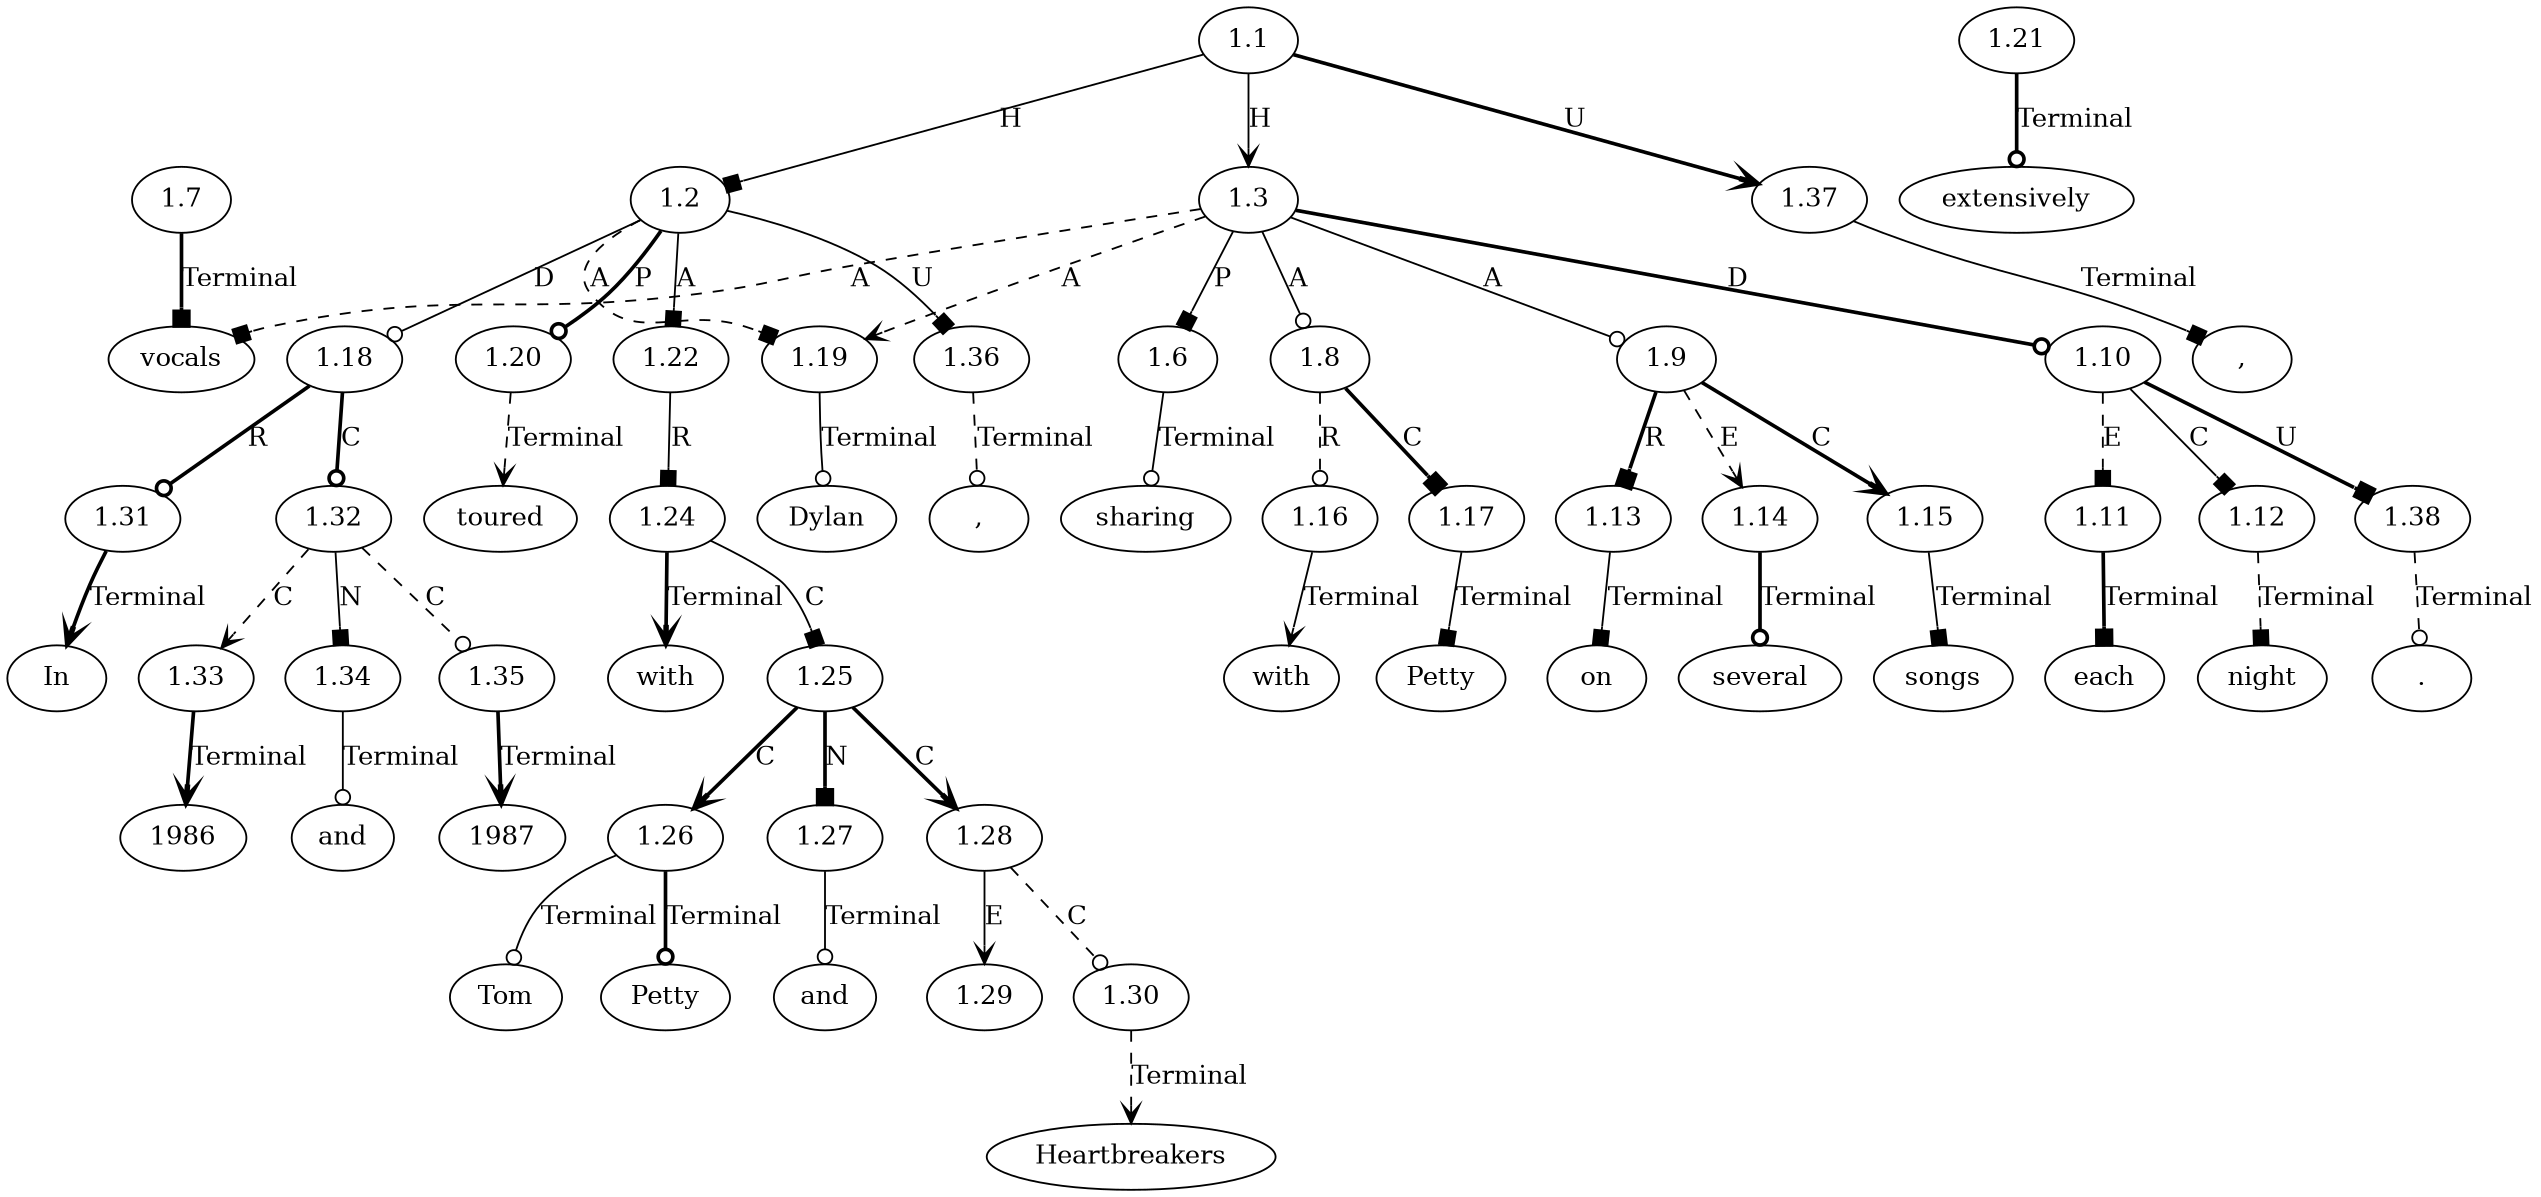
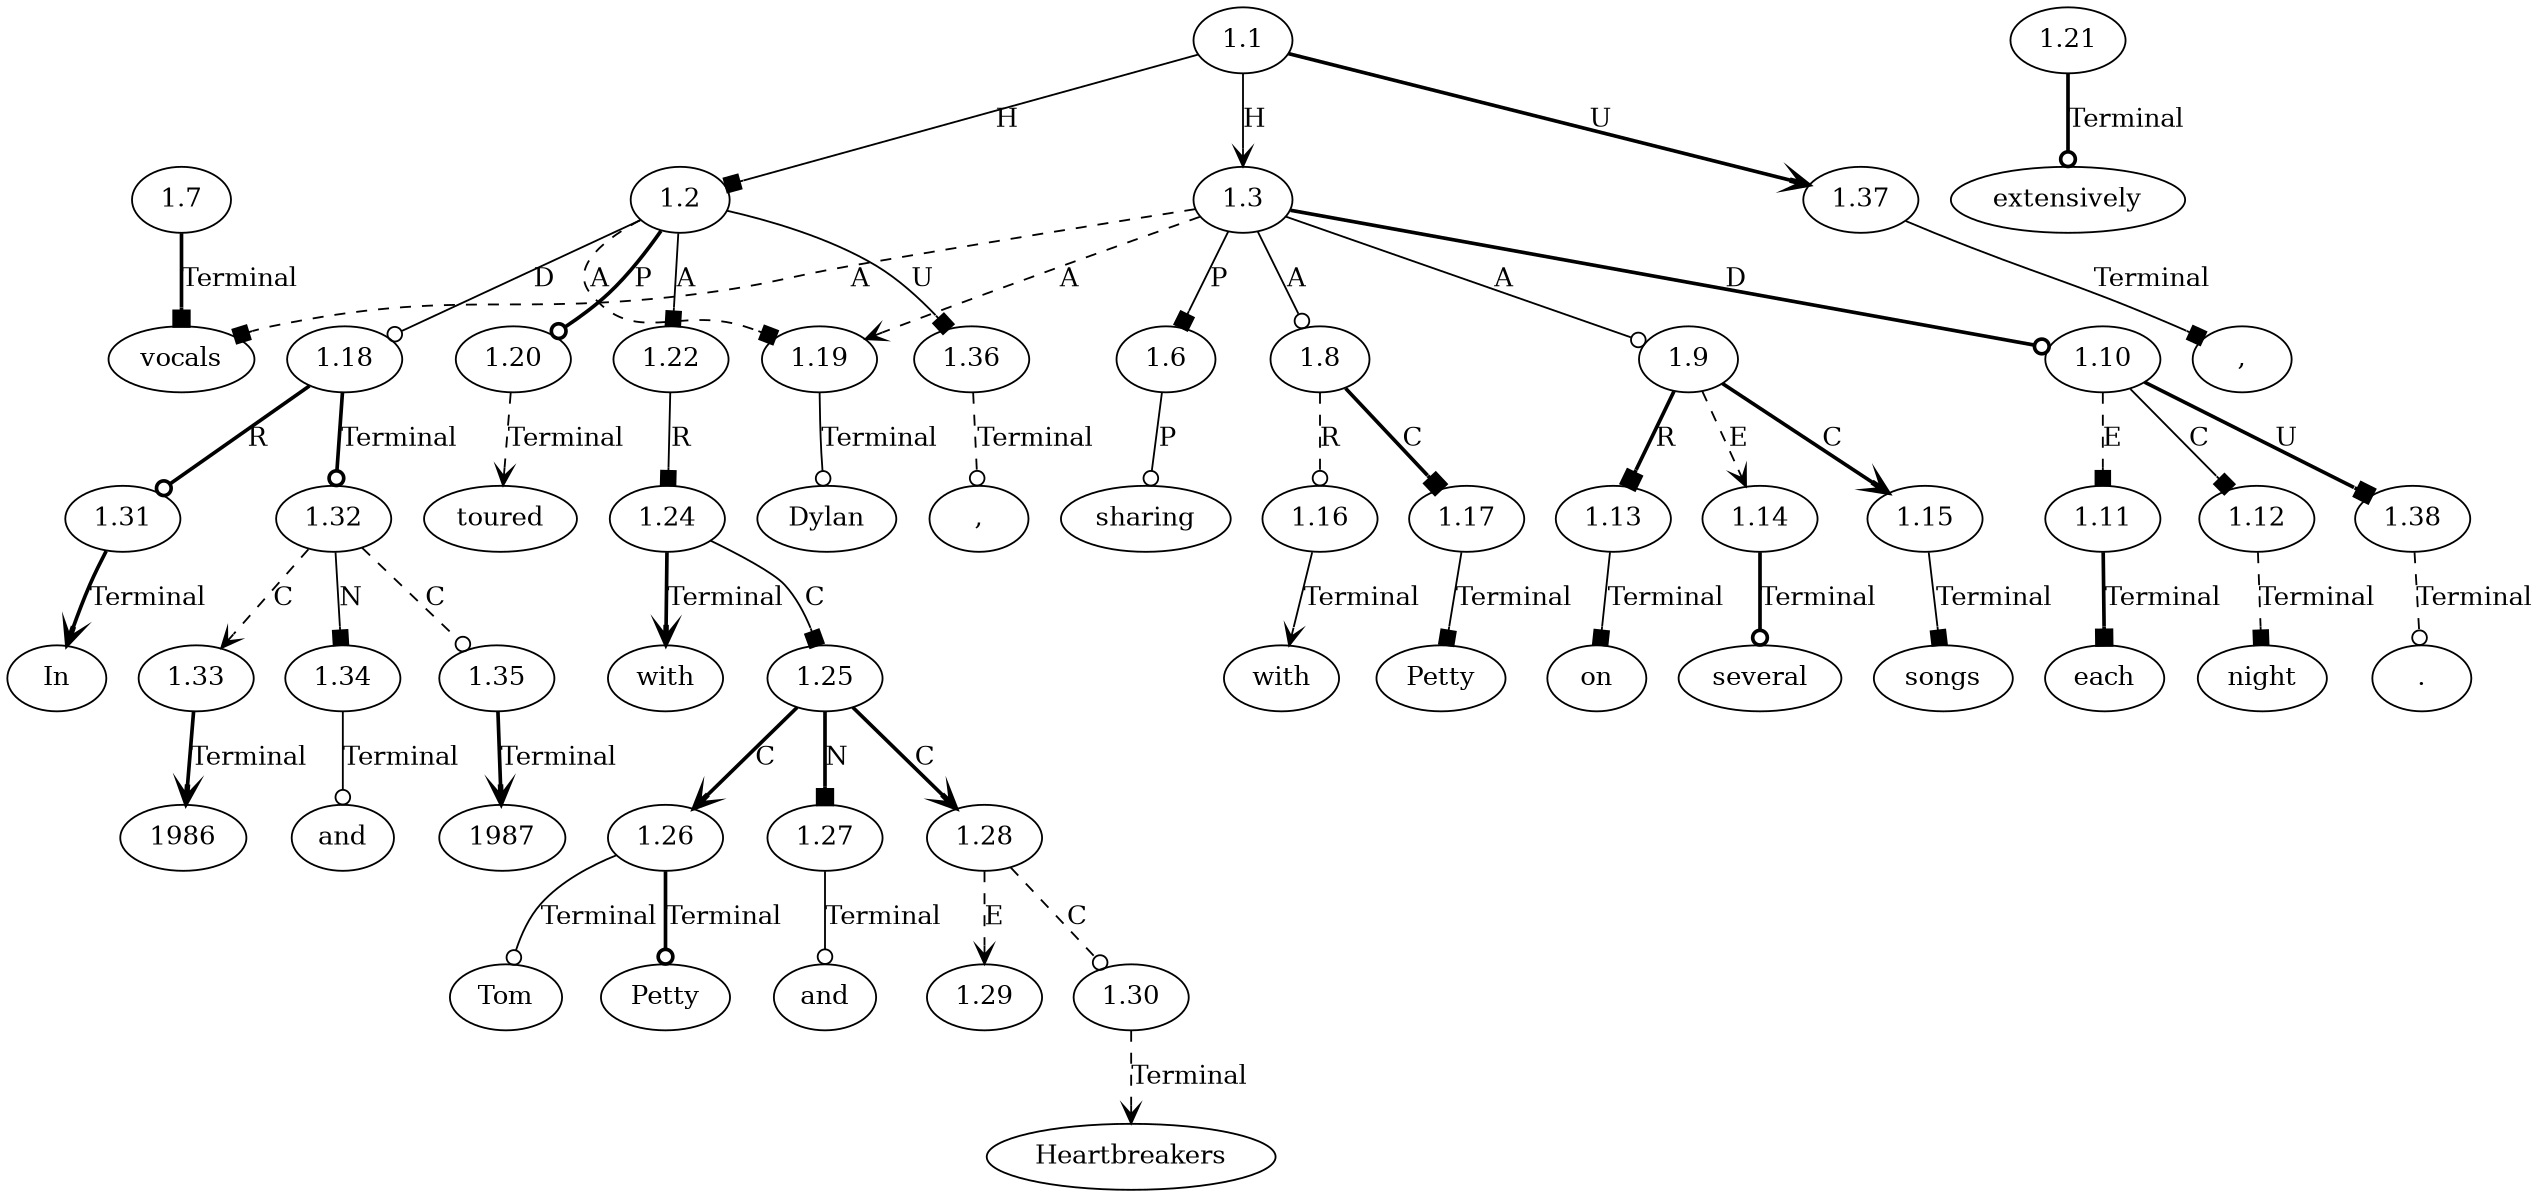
edge "1.18" -> "1.32": label "C" -> "Terminal"
edge "1.6" -> "sharing": label "Terminal" -> "P"
edge "1.28" -> "1.29": style solid -> dashed
